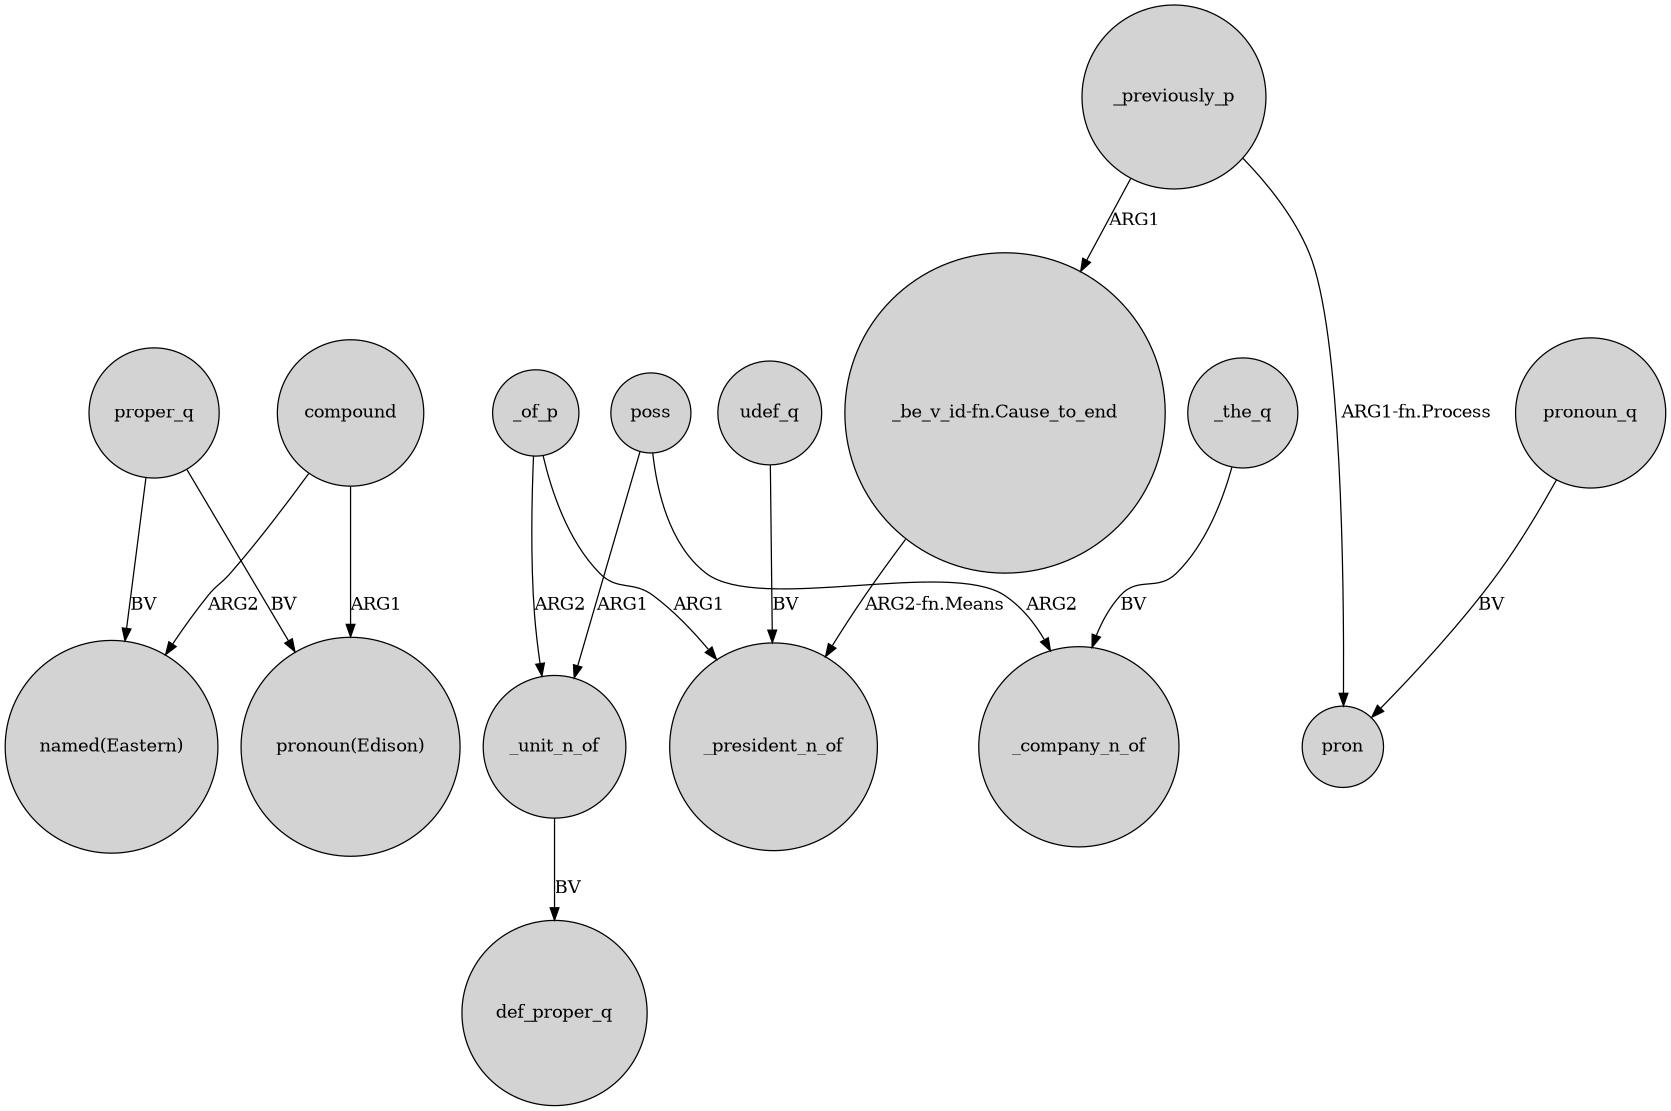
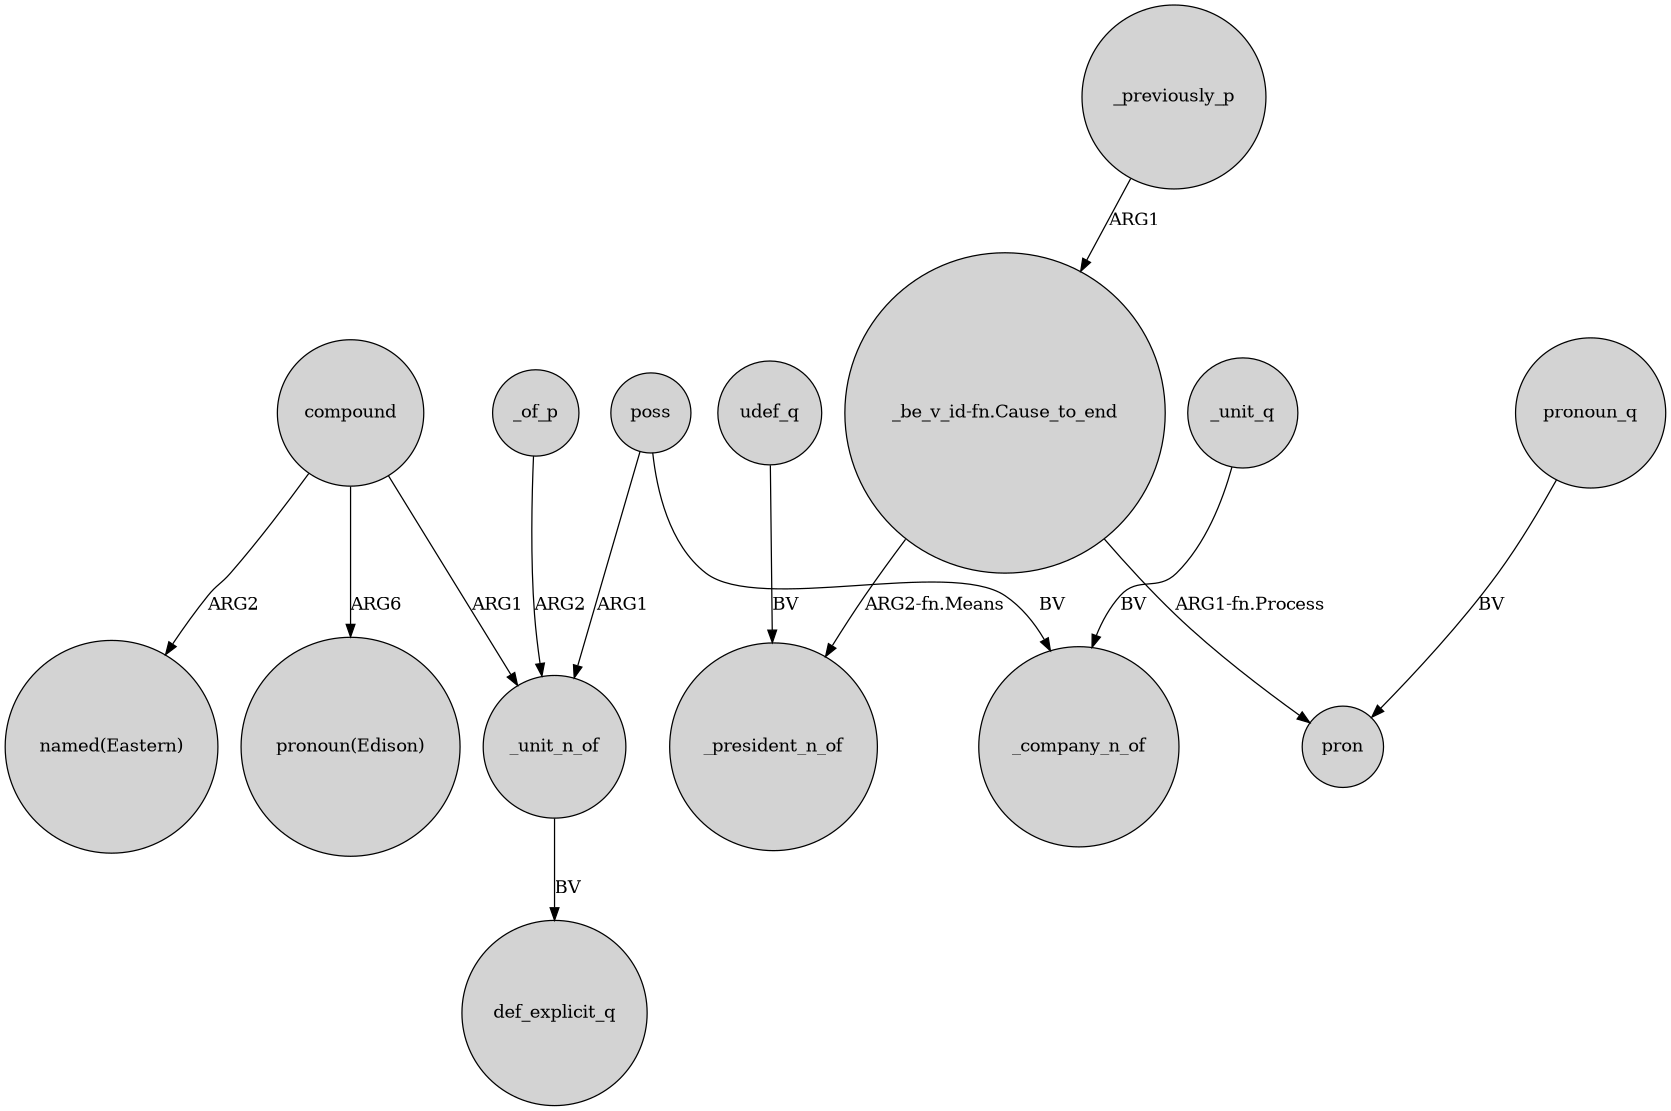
node "proper_q": removed
node "_the_q": label "_the_q" -> "_unit_q"
edge "_previously_p" -> "pron": now "_be_v_id-fn.Cause_to_end" -> "pron"
edge "_of_p" -> "_president_n_of": removed, label "ARG1"
edge "compound" -> "_unit_n_of": added, label "ARG1"
edge "compound" -> "pronoun(Edison)": label "ARG1" -> "ARG6"
edge "poss" -> "_company_n_of": label "ARG2" -> "BV"
node "def_proper_q": label "def_proper_q" -> "def_explicit_q"
